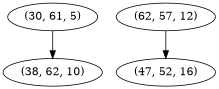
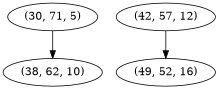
node "(30, 61, 5)": label "(30, 61, 5)" -> "(30, 71, 5)"
node "(62, 57, 12)": label "(62, 57, 12)" -> "(42, 57, 12)"
node "(47, 52, 16)": label "(47, 52, 16)" -> "(49, 52, 16)"
